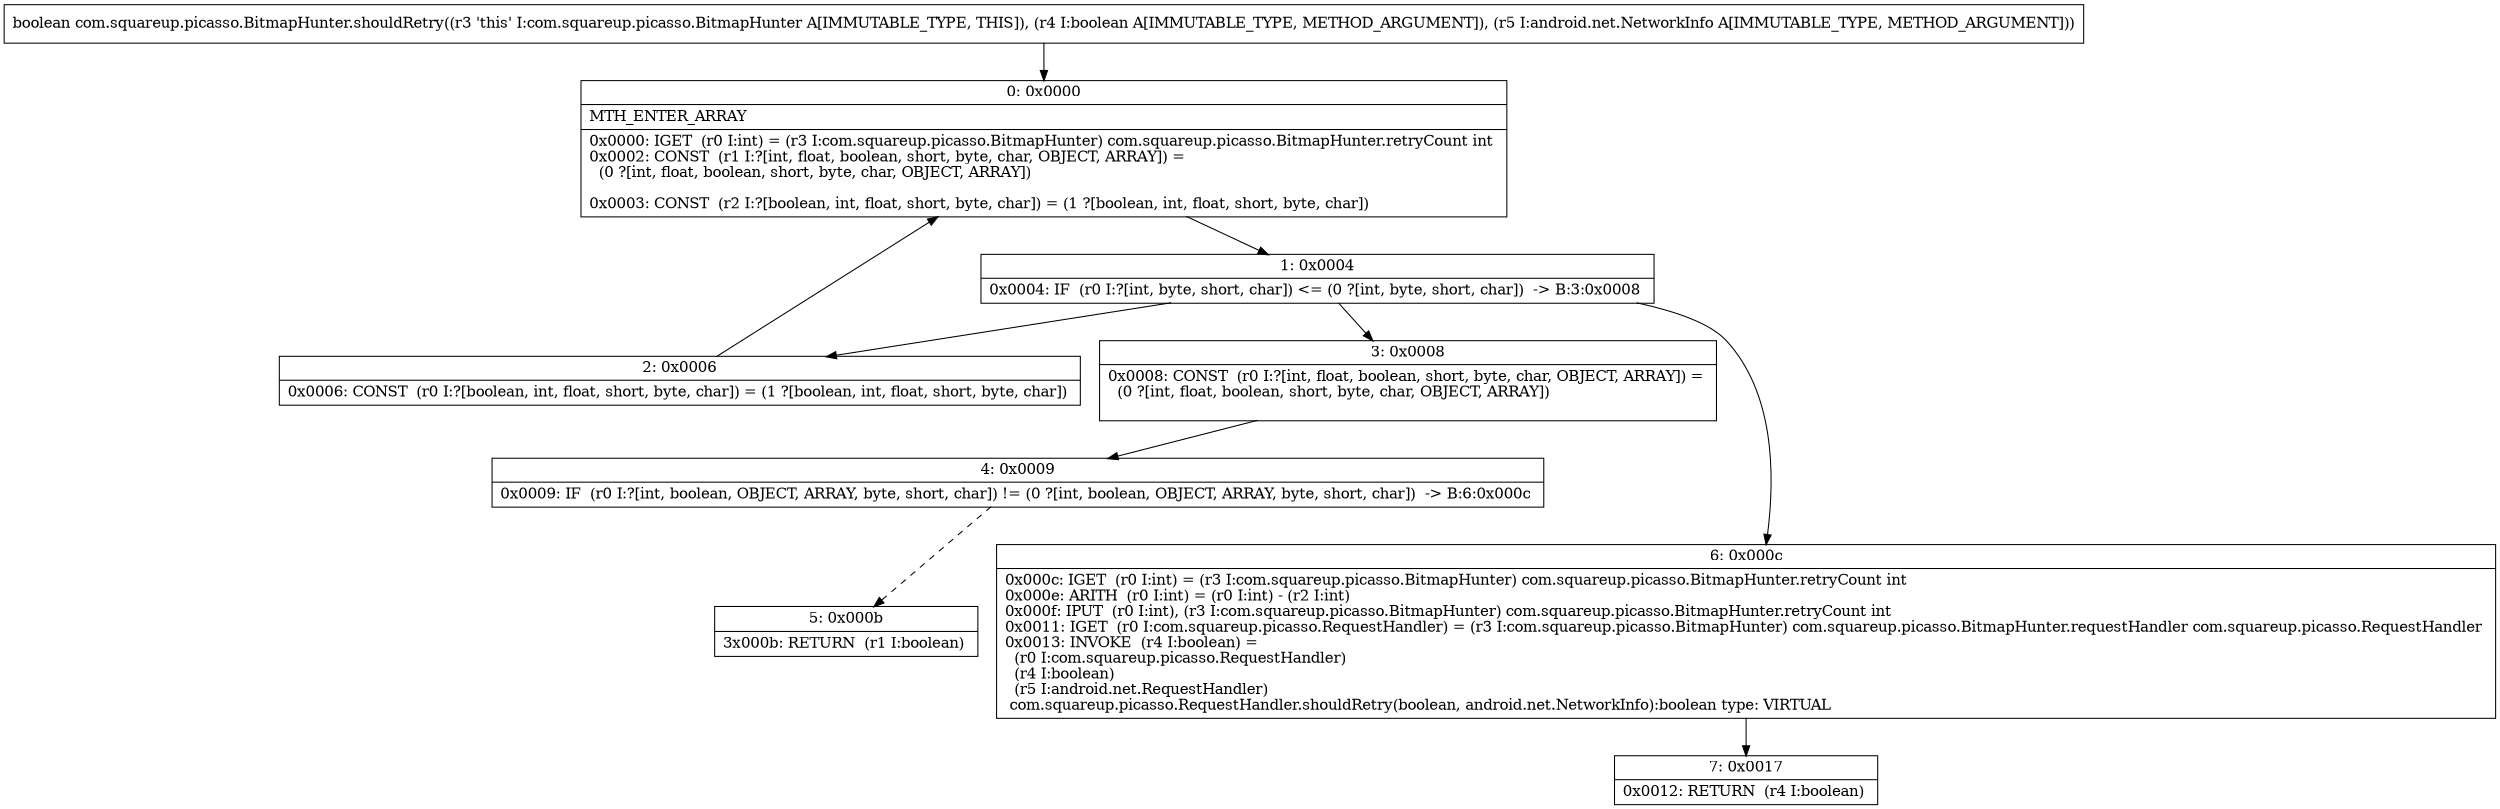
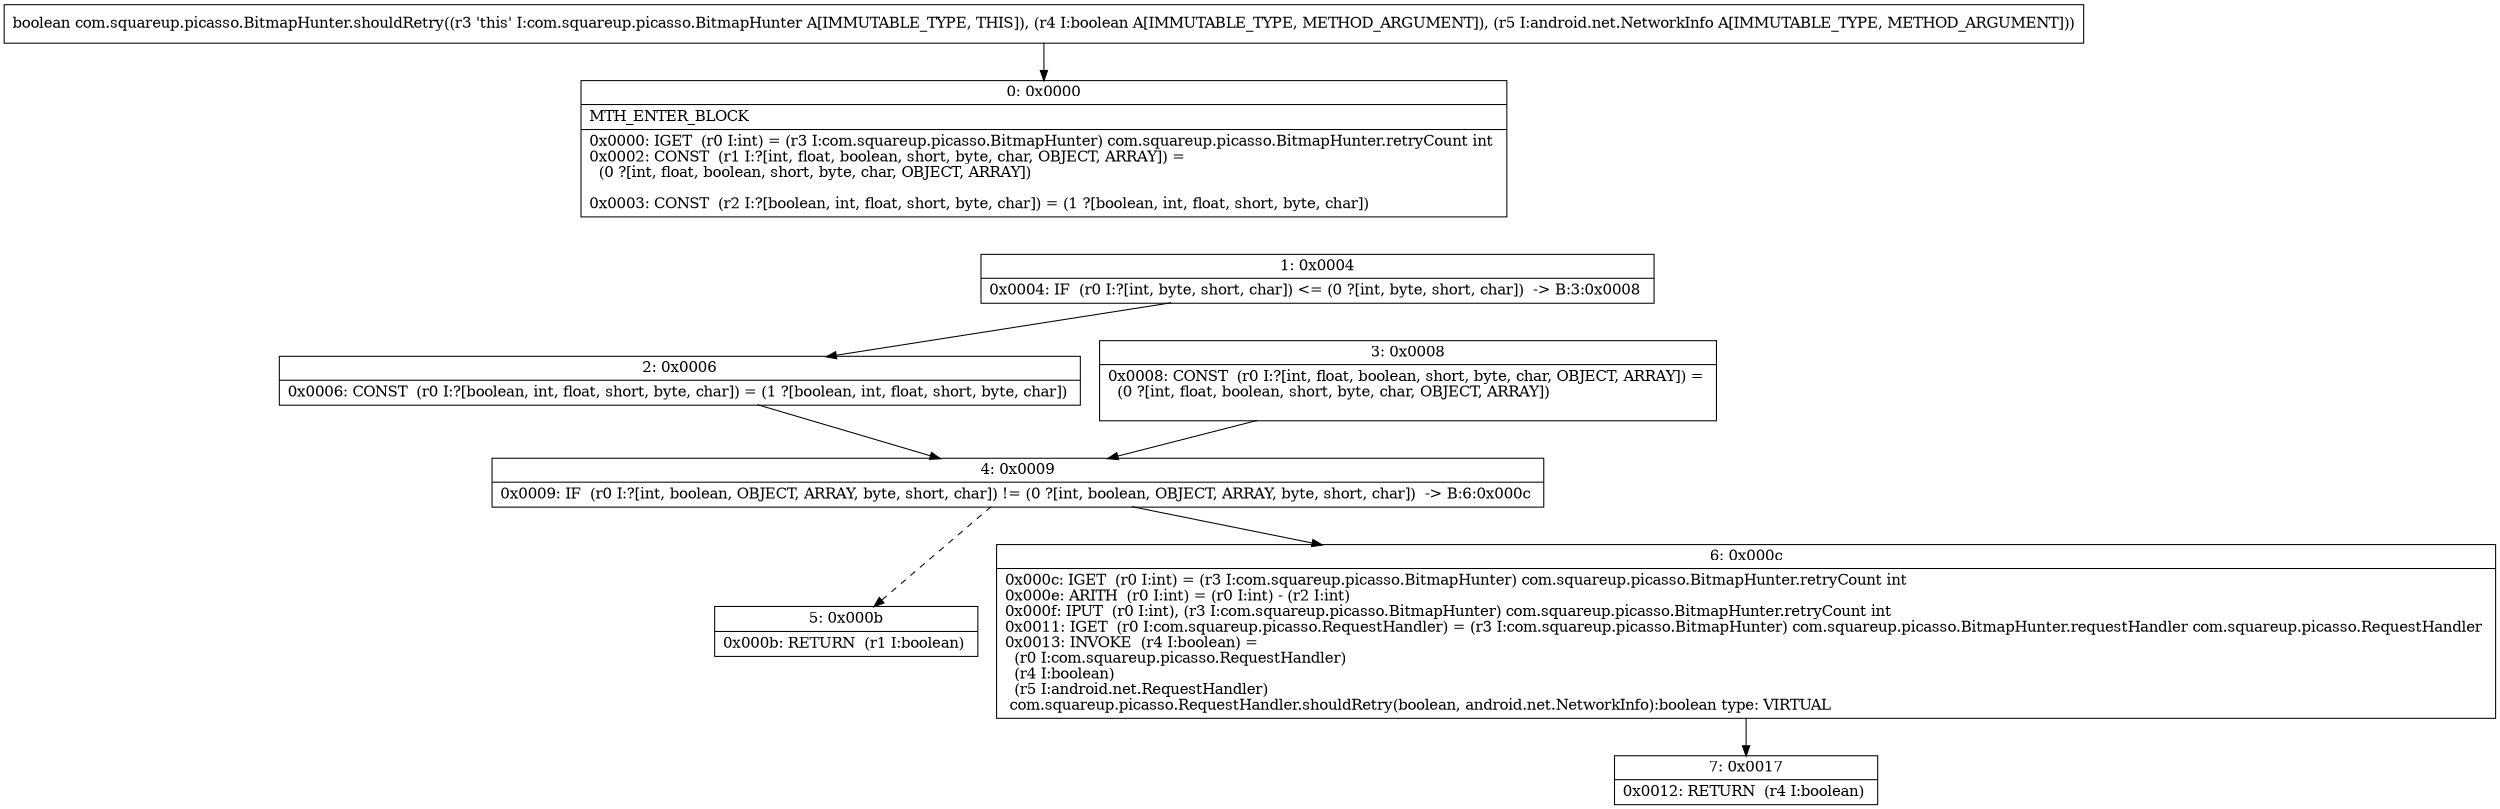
node "0: 0x0000": text "MTH_ENTER_ARRAY" -> "MTH_ENTER_BLOCK"
edge "0: 0x0000" -> "1: 0x0004": removed
edge "2: 0x0006" -> "0: 0x0000": now "2: 0x0006" -> "4: 0x0009"
edge "1: 0x0004" -> "3: 0x0008": removed
edge "1: 0x0004" -> "6: 0x000c": now "4: 0x0009" -> "6: 0x000c"
node "5: 0x000b": text "3x000b: RETURN  (r1 I:boolean)" -> "0x000b: RETURN  (r1 I:boolean)"
